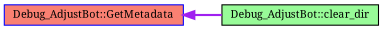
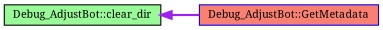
edge "Debug_AdjustBot::clear_dir" -> "Debug_AdjustBot::GetMetadata": reversed
